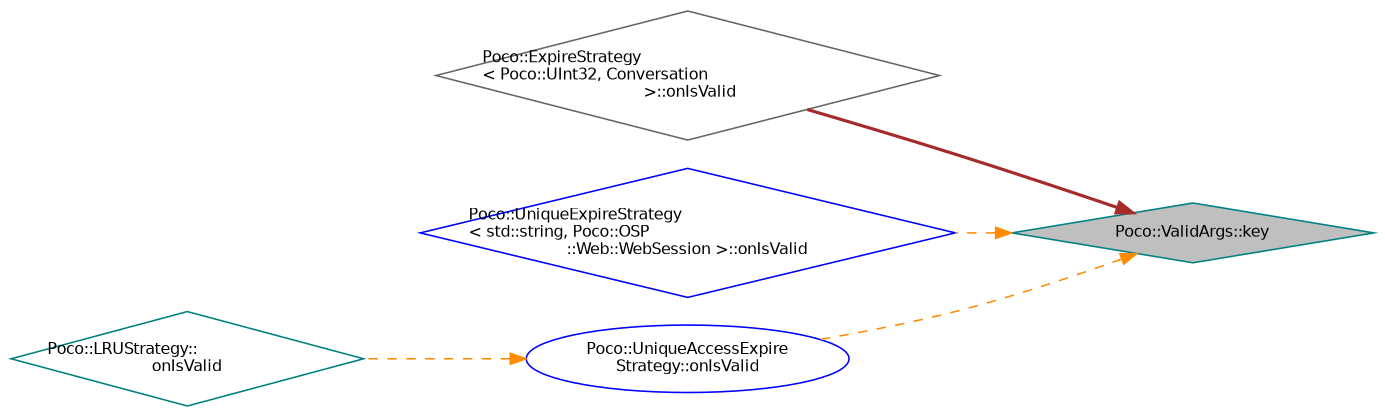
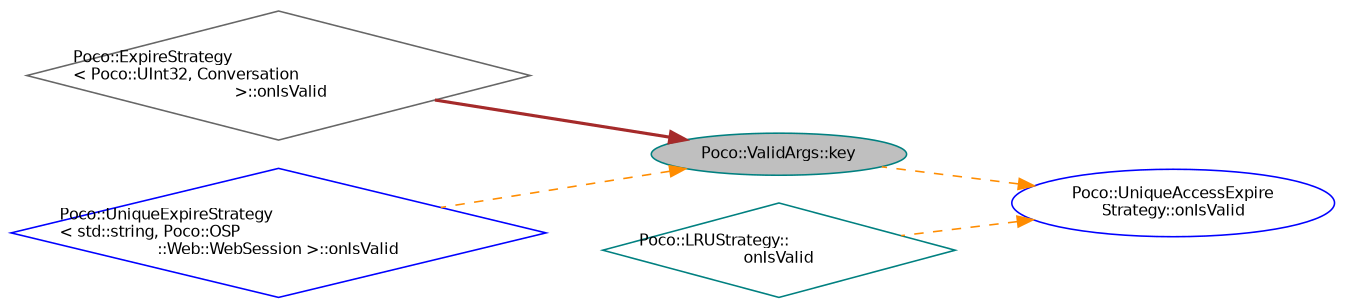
node "Poco::ValidArgs::key": shape diamond -> ellipse
edge "Poco::UniqueAccessExpire Strategy::onIsValid" -> "Poco::ValidArgs::key": reversed
